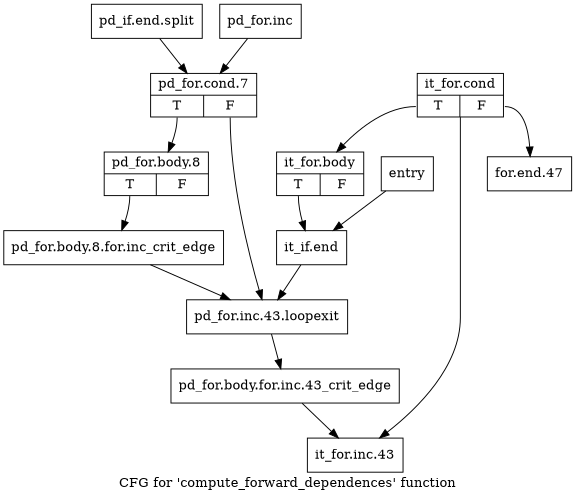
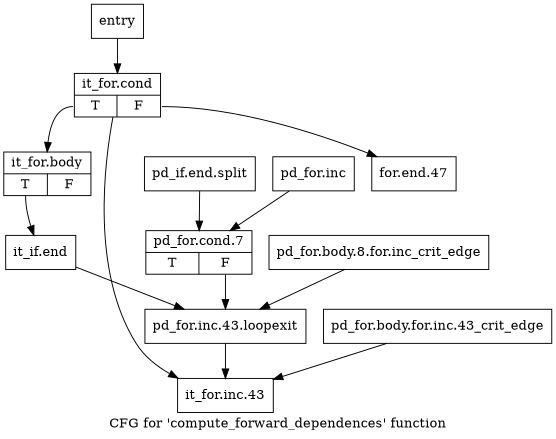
node "pd_for.body.8": removed
edge "entry" -> "it_if.end": now "entry" -> "it_for.cond"
edge "pd_for.inc.43.loopexit" -> "pd_for.body.for.inc.43_crit_edge": now "pd_for.inc.43.loopexit" -> "it_for.inc.43"
